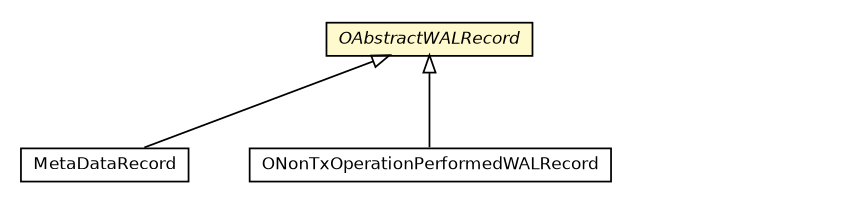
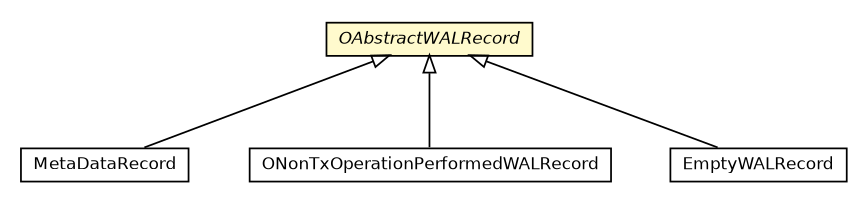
node "EmptyWALRecord": added
